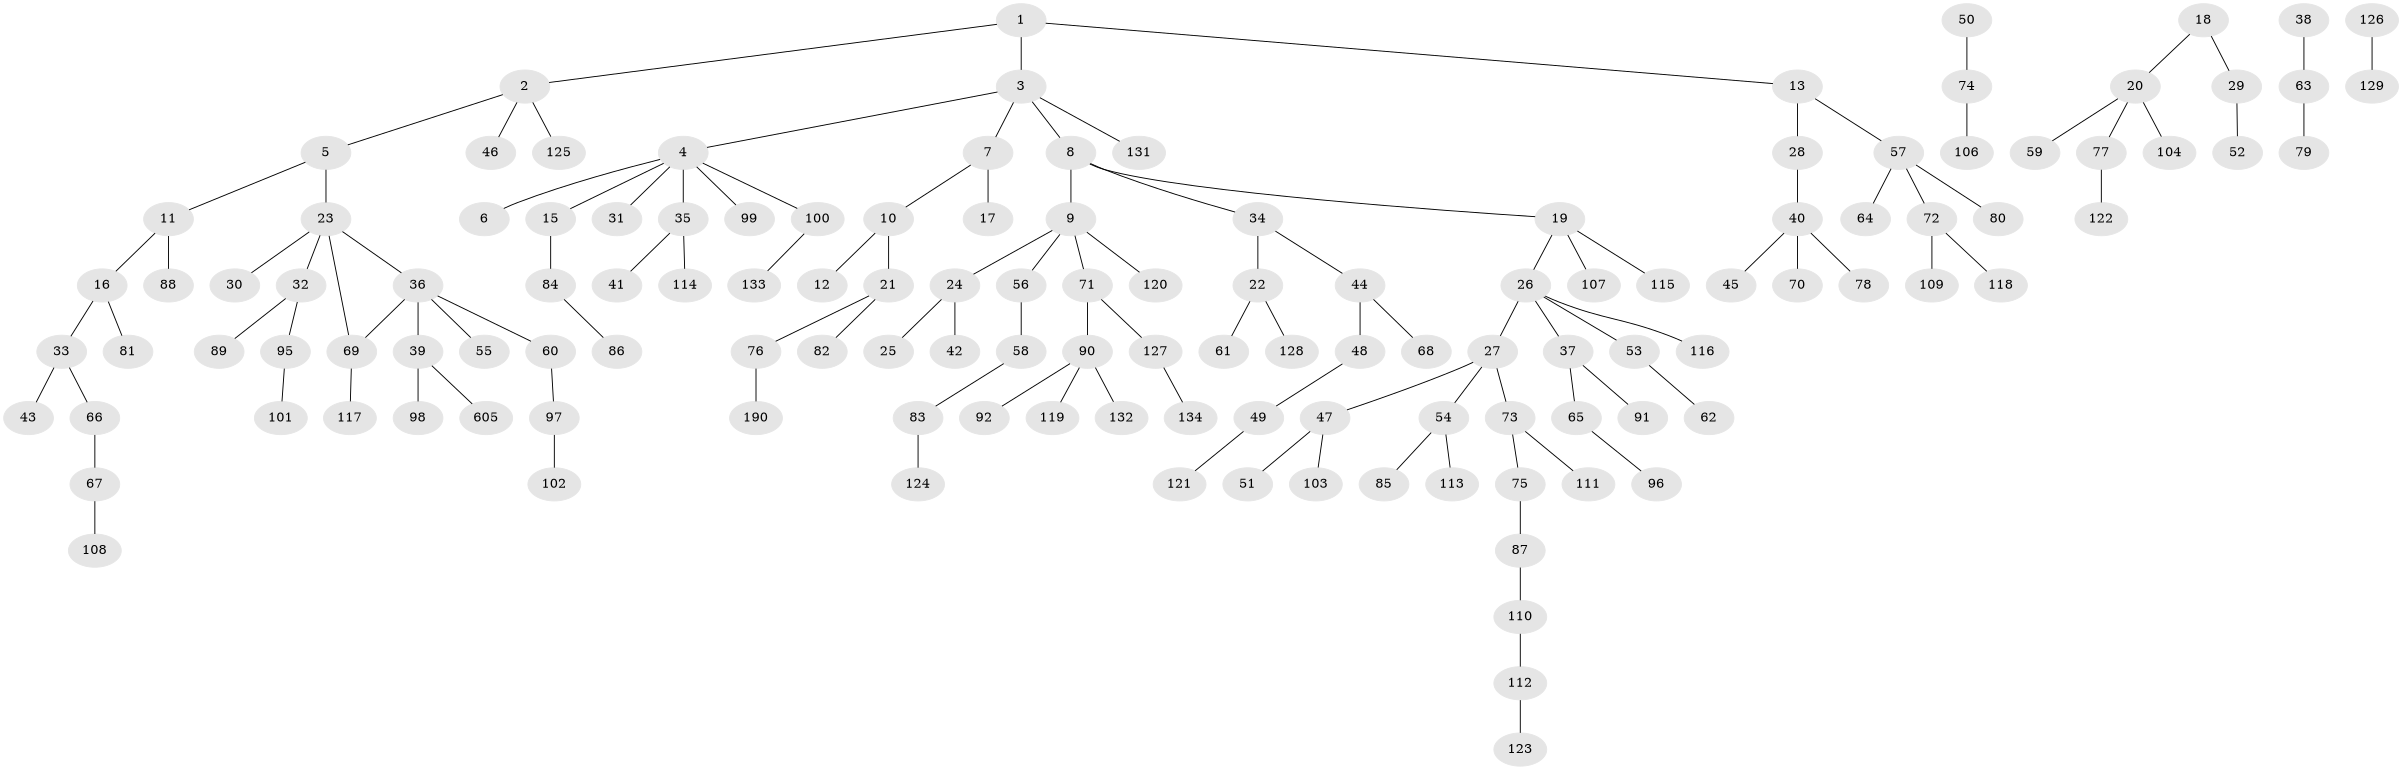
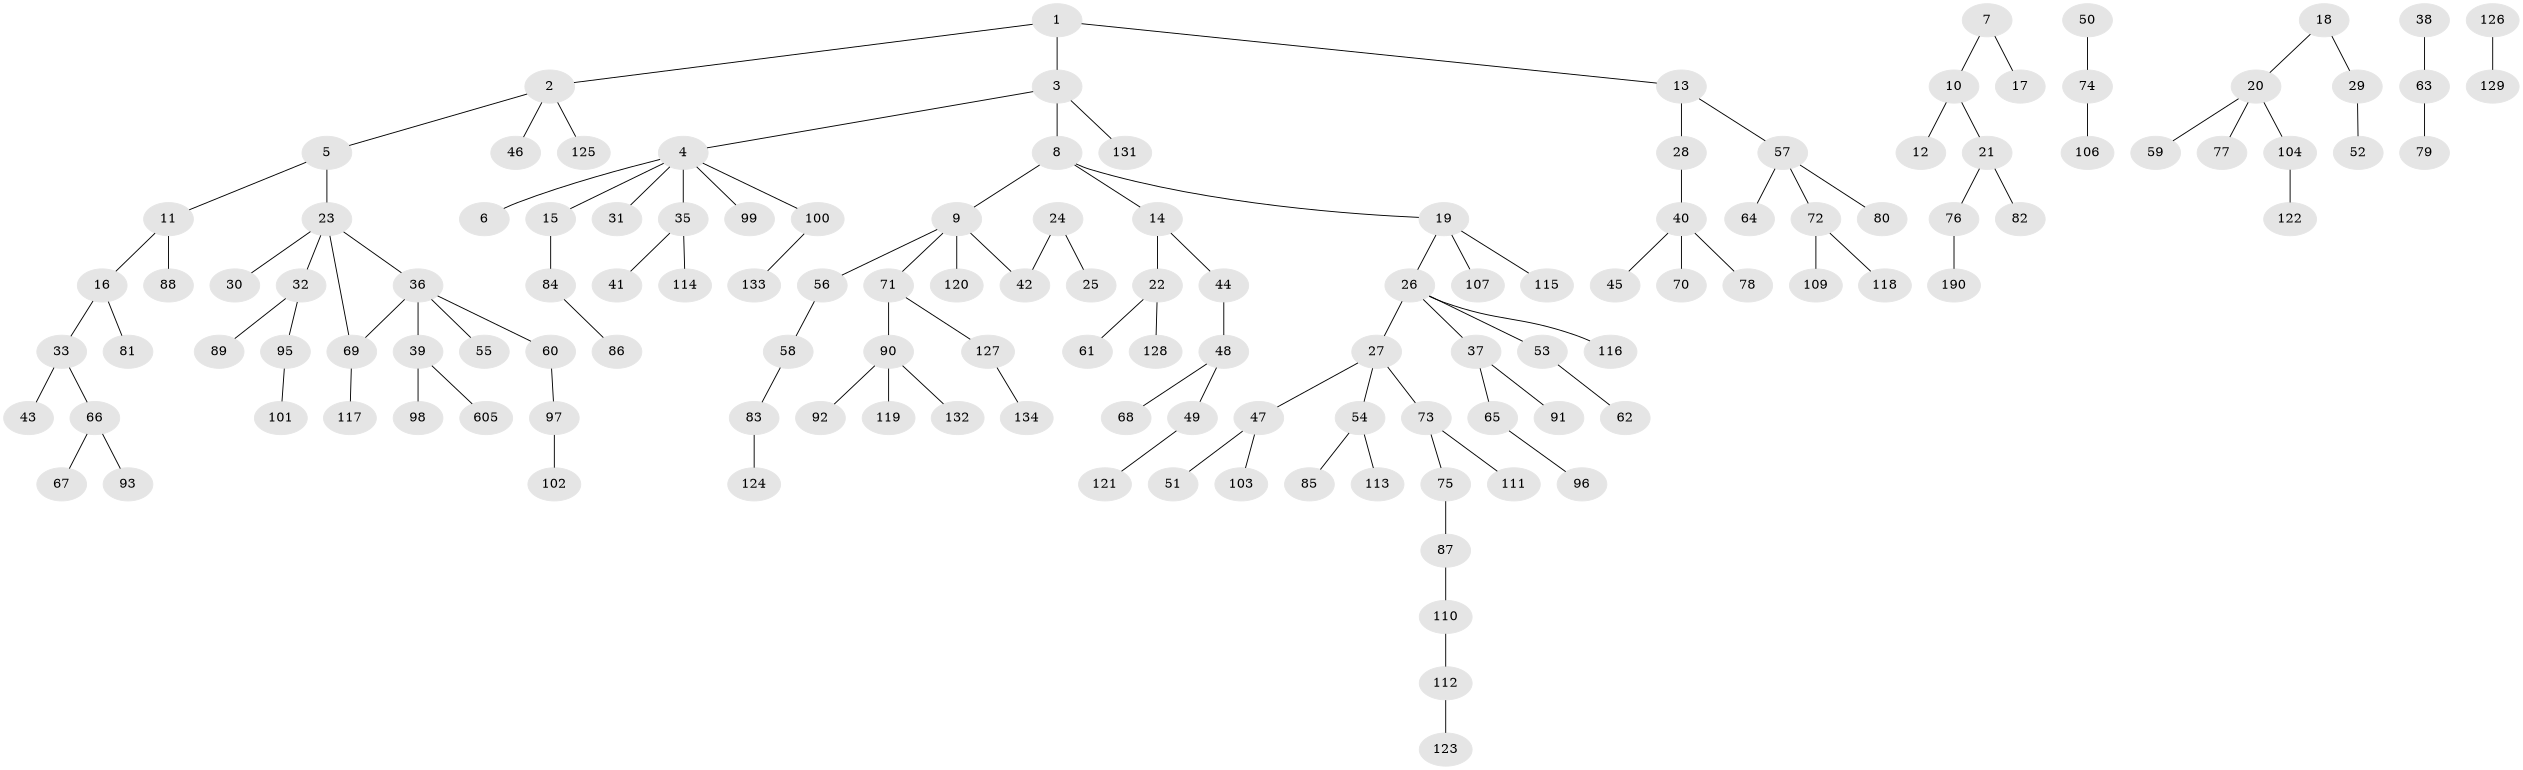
edge "3" -- "7": removed
edge "77" -- "122": now "104" -- "122"
node "34": label "34" -> "14"
edge "9" -- "24": now "9" -- "42"
edge "44" -- "68": now "48" -- "68"
node "93": added
node "108": removed
